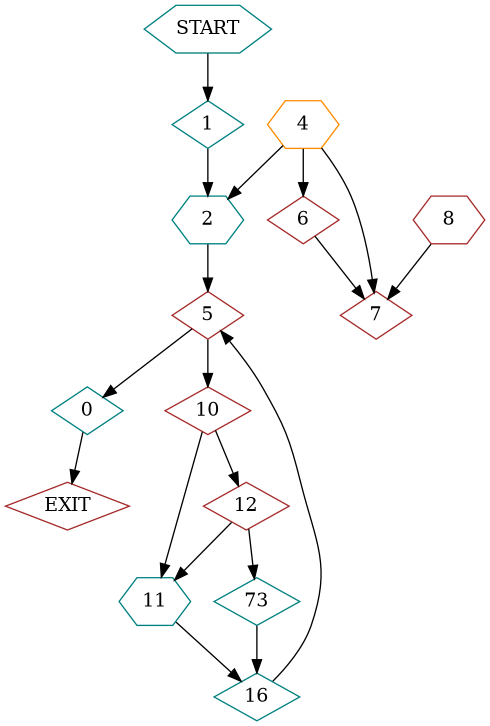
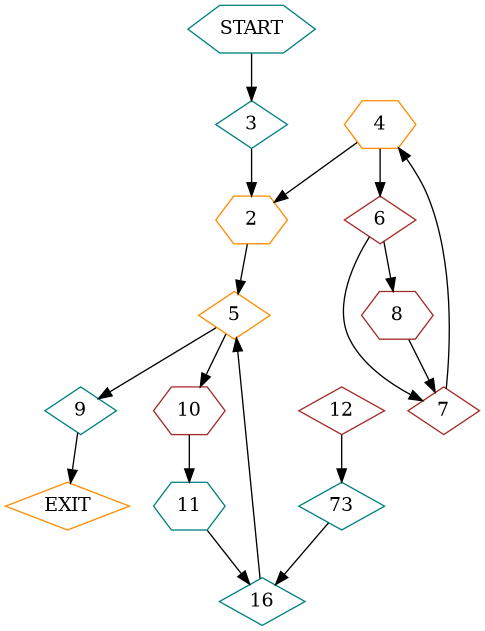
node "1": label "1" -> "3"
edge "4" -> "7": reversed
node "2": color teal -> darkorange
edge "6" -> "8": added
node "5": color brown -> darkorange
node "0": label "0" -> "9"
node "10": shape diamond -> hexagon
edge "10" -> "12": removed
node "EXIT": color brown -> darkorange
edge "12" -> "11": removed
